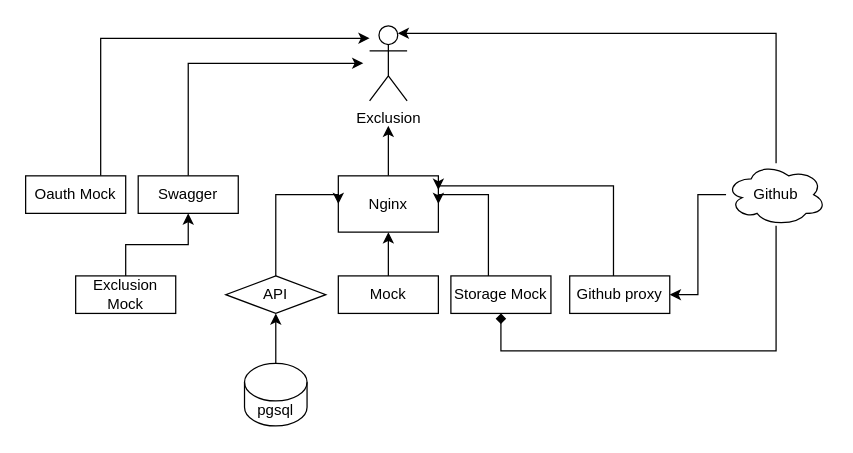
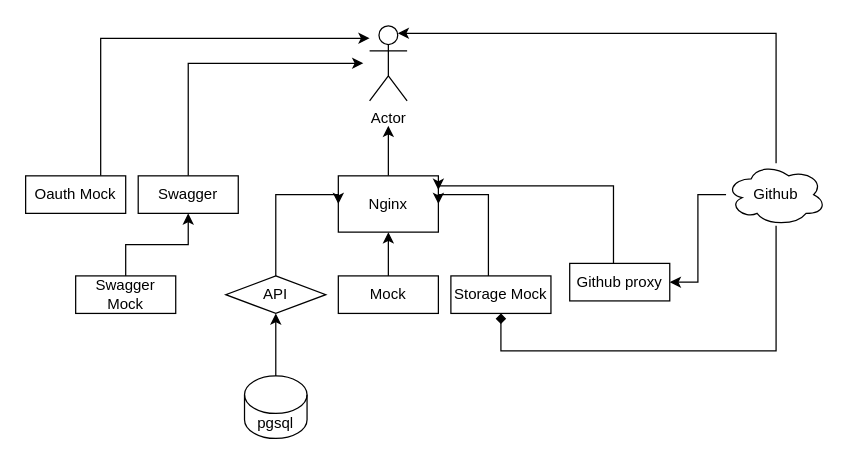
node "Exclusion": label "Exclusion" -> "Actor"
node "Exclusion Mock": label "Exclusion Mock" -> "Swagger Mock"
node "Github proxy": moved (619, 294) -> (619, 282)
node "pgsql": moved (276, 394) -> (276, 407)
